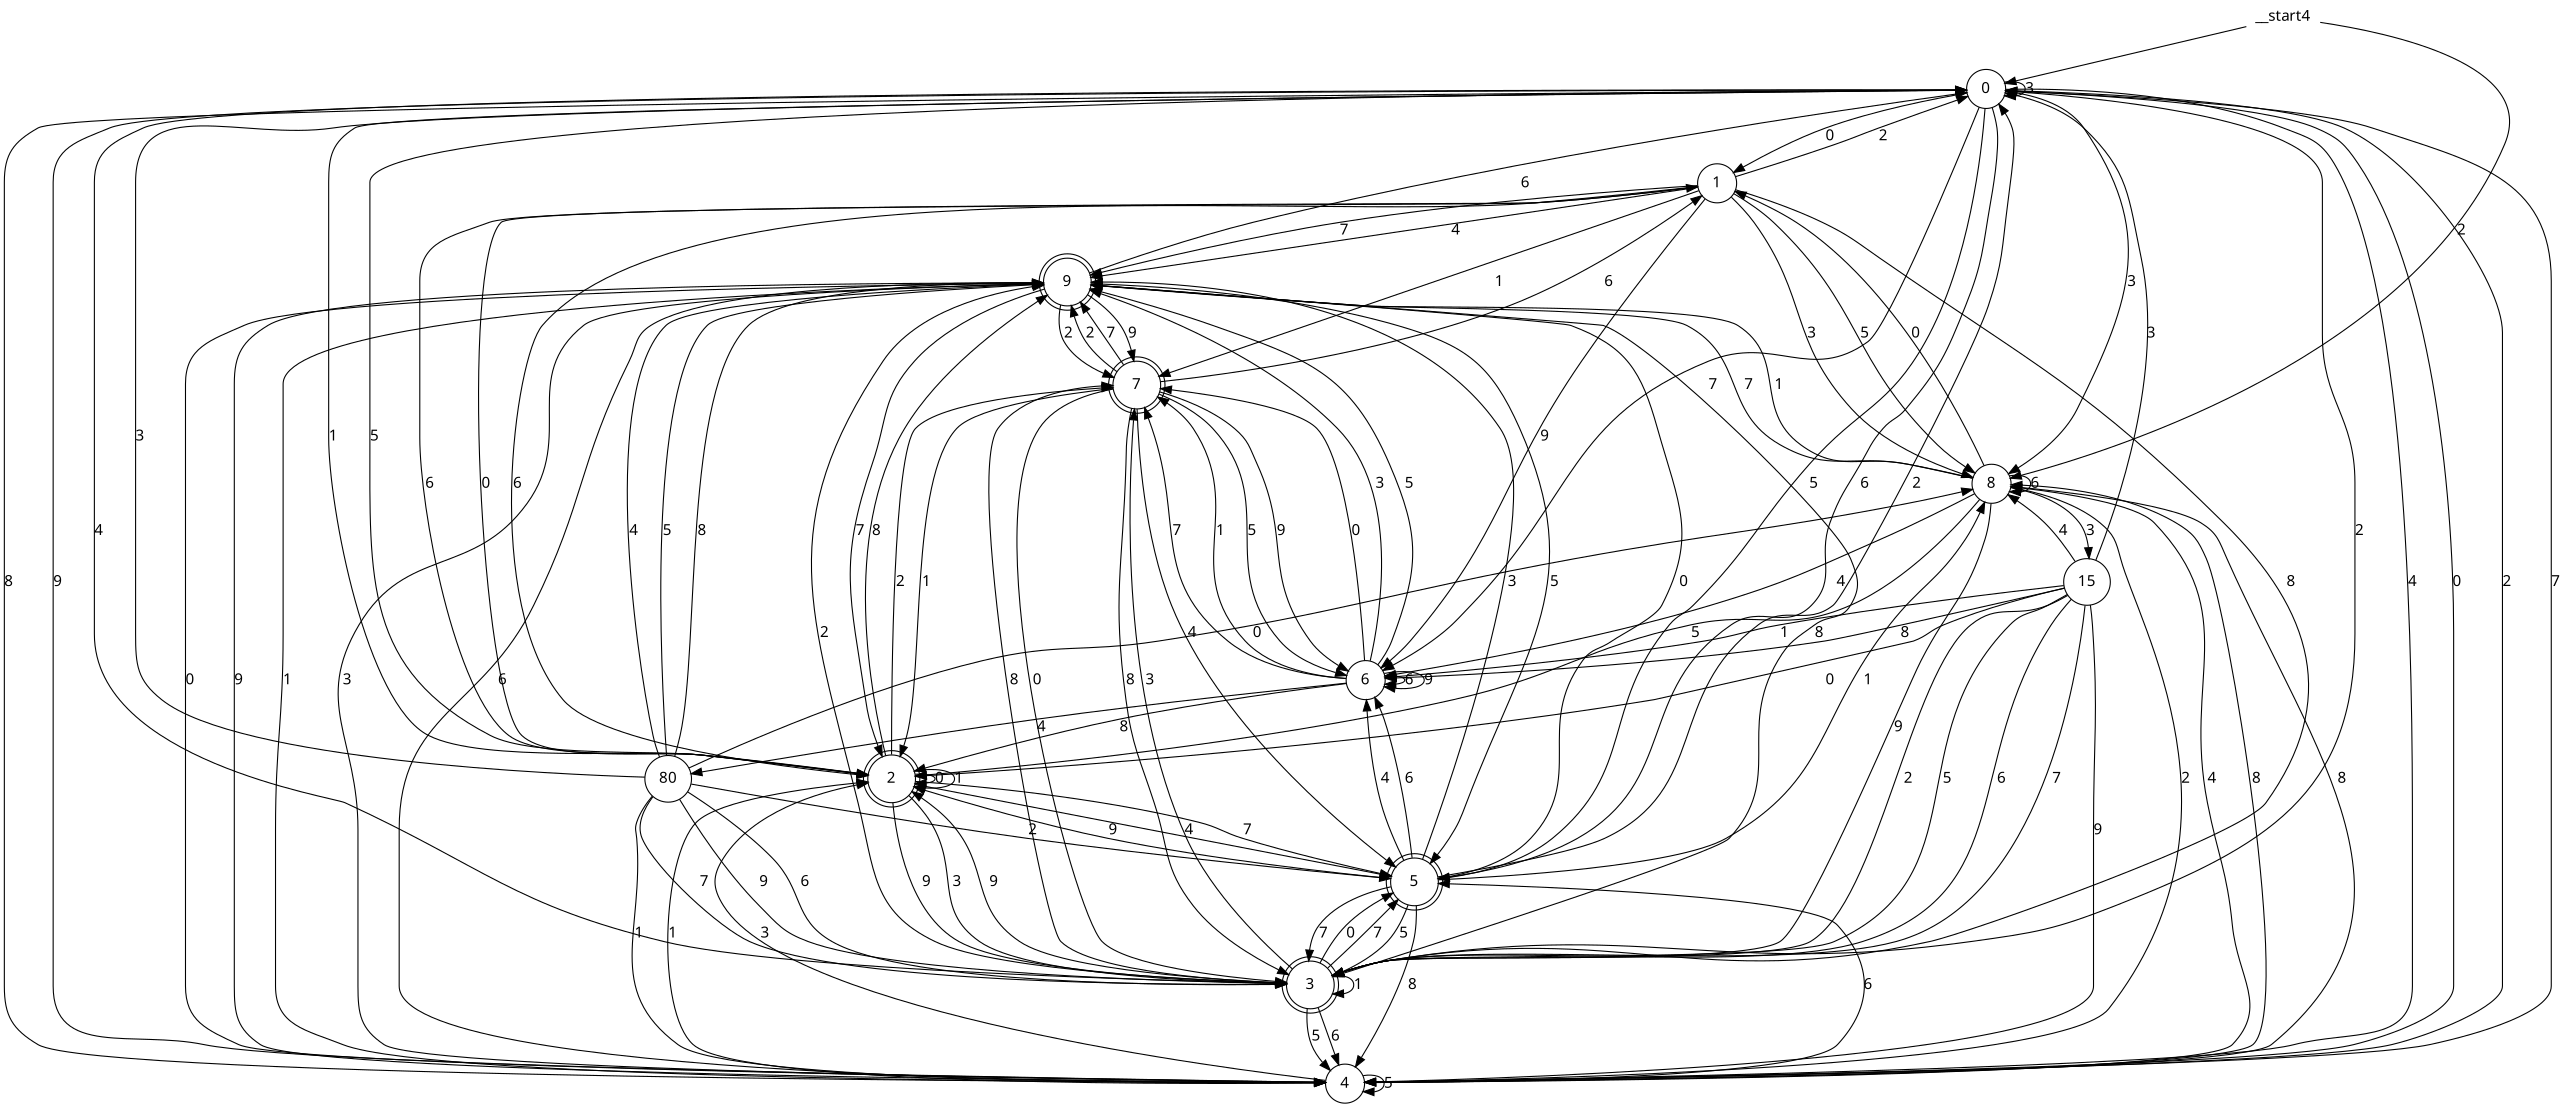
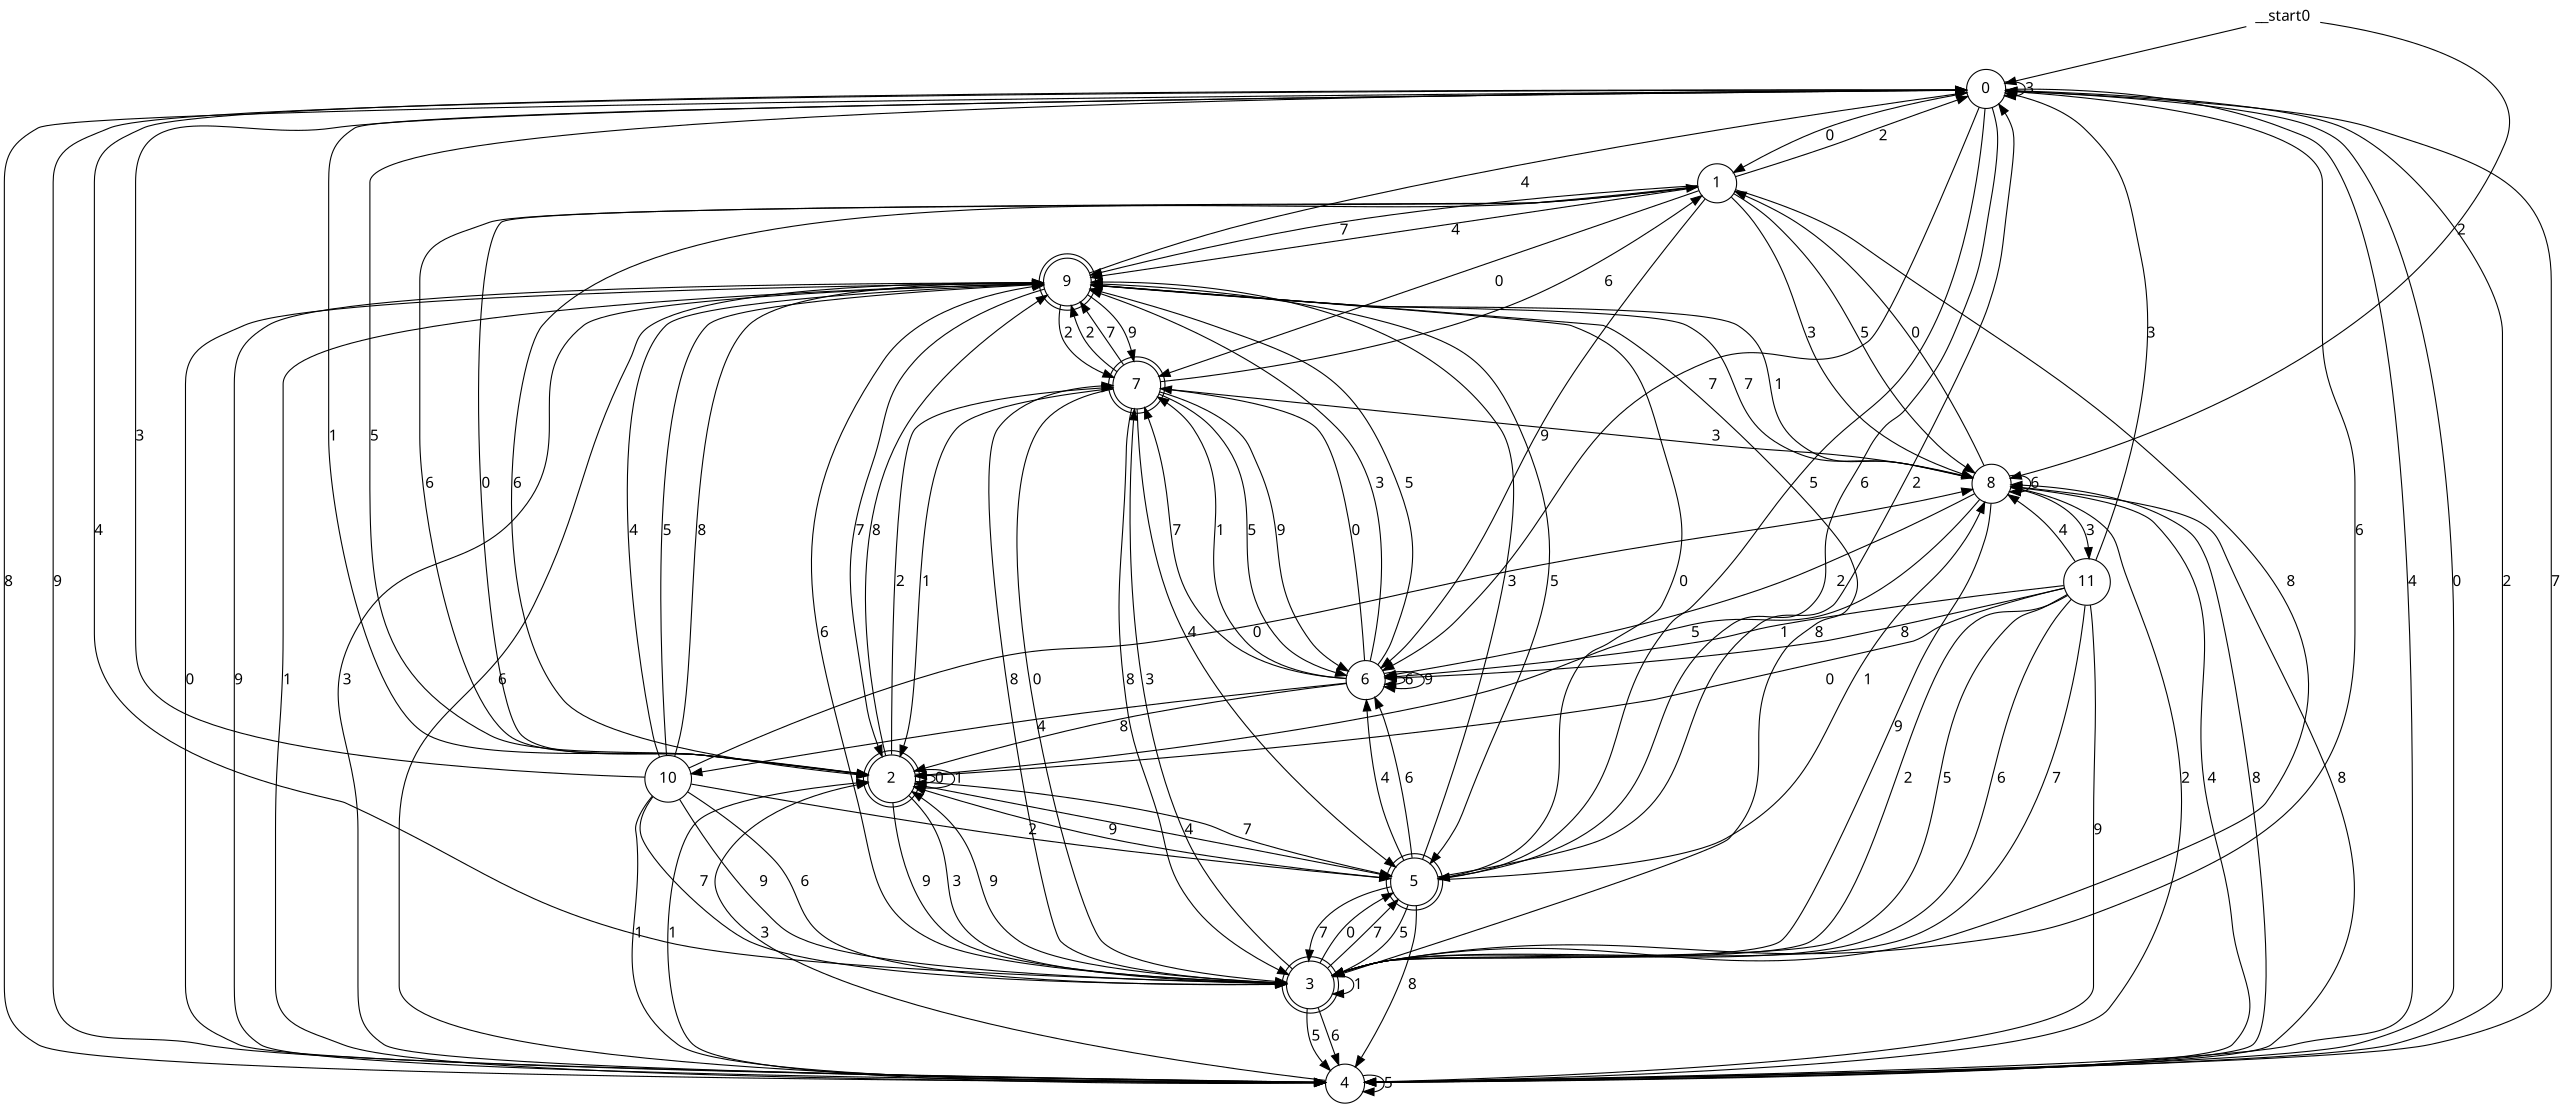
node "__start4": label "__start4" -> "__start0"
edge "9" -> "0": label "6" -> "4"
edge "0" -> "8": now "7" -> "8"
edge "1" -> "7": label "1" -> "0"
edge "0" -> "3": label "2" -> "6"
edge "8" -> "6": label "4" -> "2"
node "15": label "15" -> "11"
edge "3" -> "9": label "2" -> "6"
node "80": label "80" -> "10"
edge "4" -> "5": removed, label "6"
